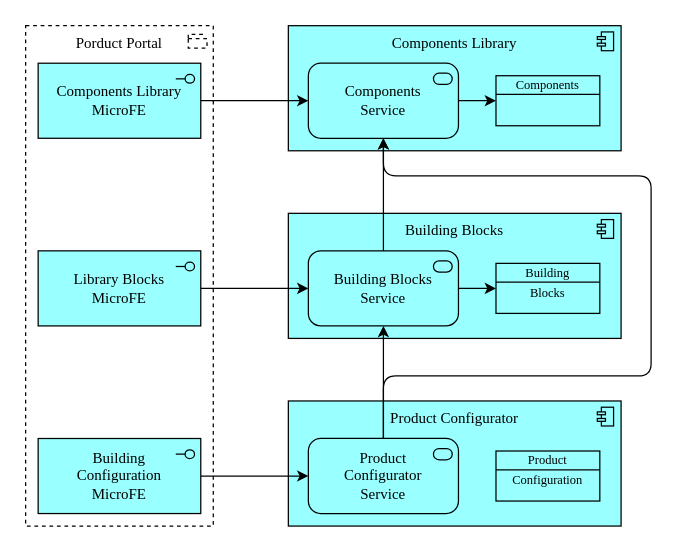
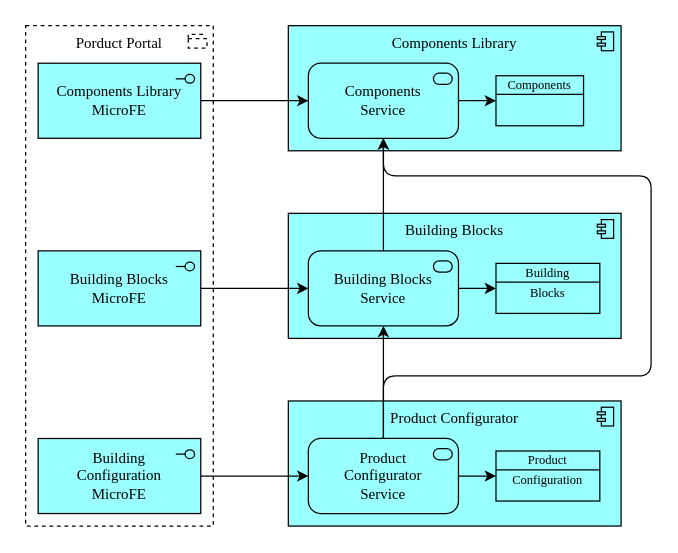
node "Components": size 104x50 -> 88x50
node "Library Blocks MicroFE": label "Library Blocks MicroFE" -> "Building Blocks MicroFE"
edge "Product Configurator Service" -> "Product Configuration": added
